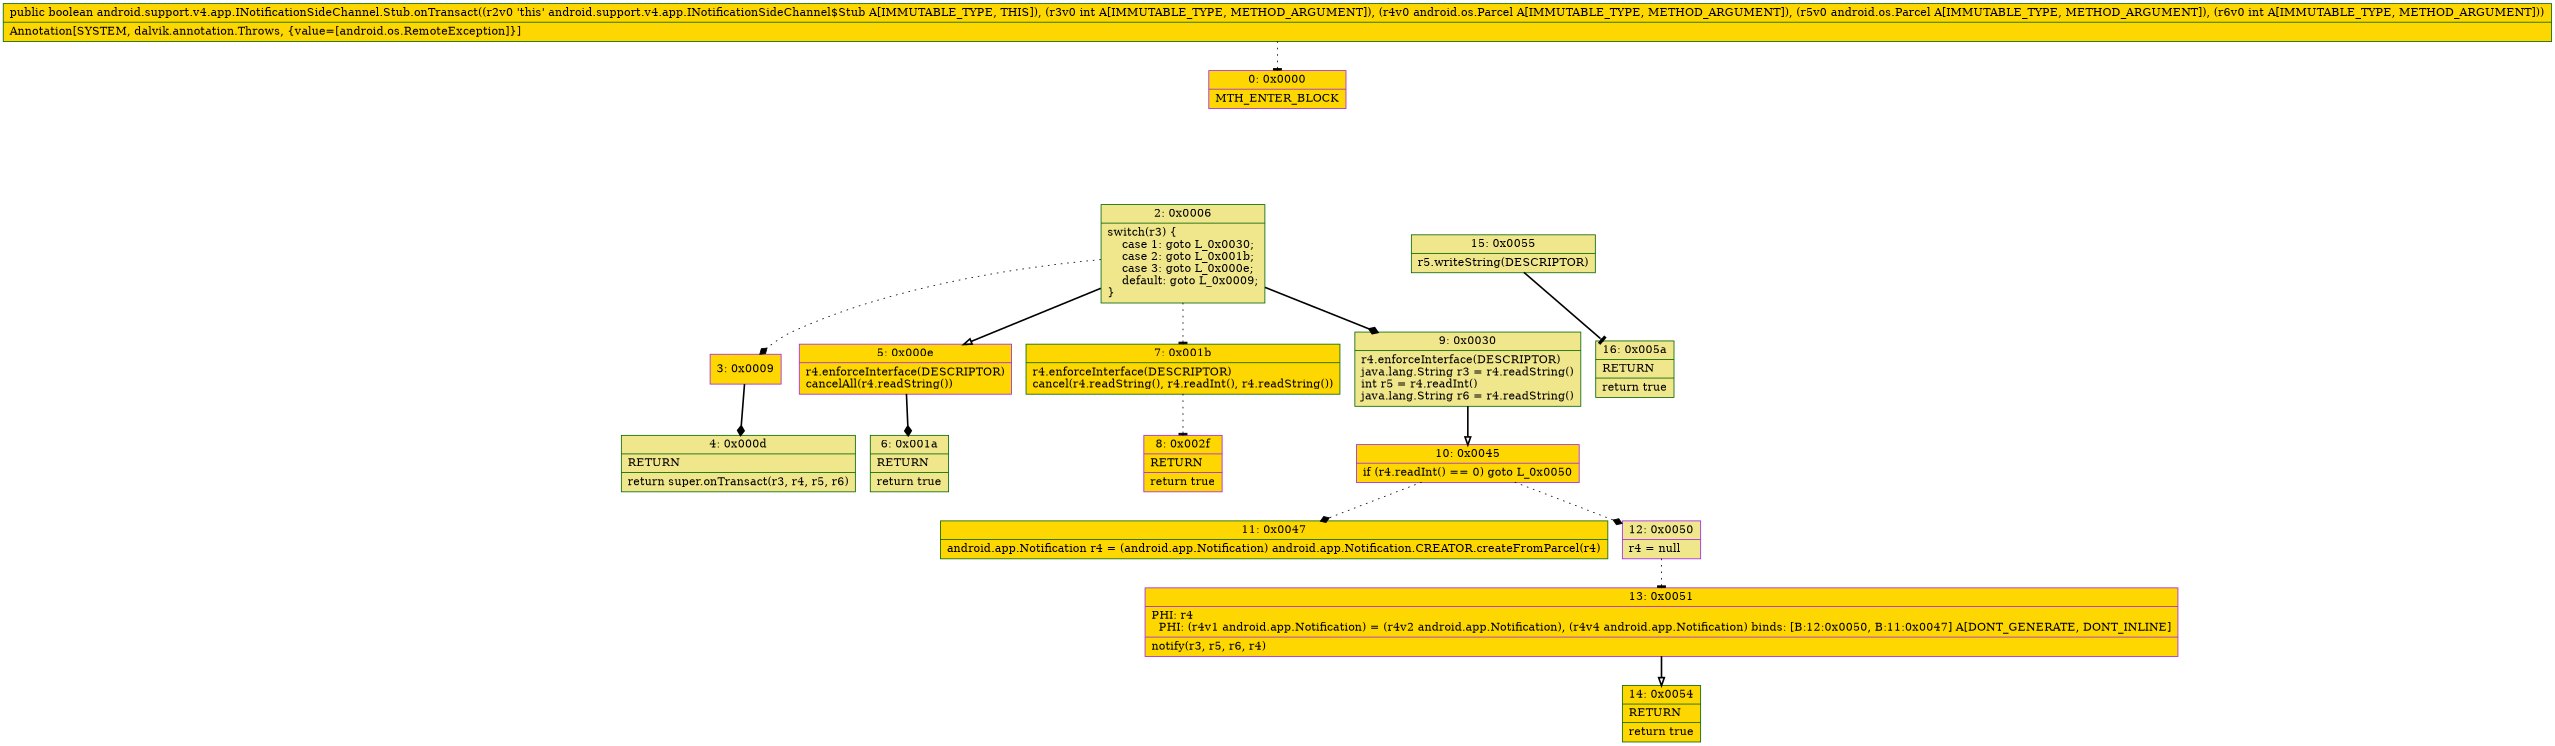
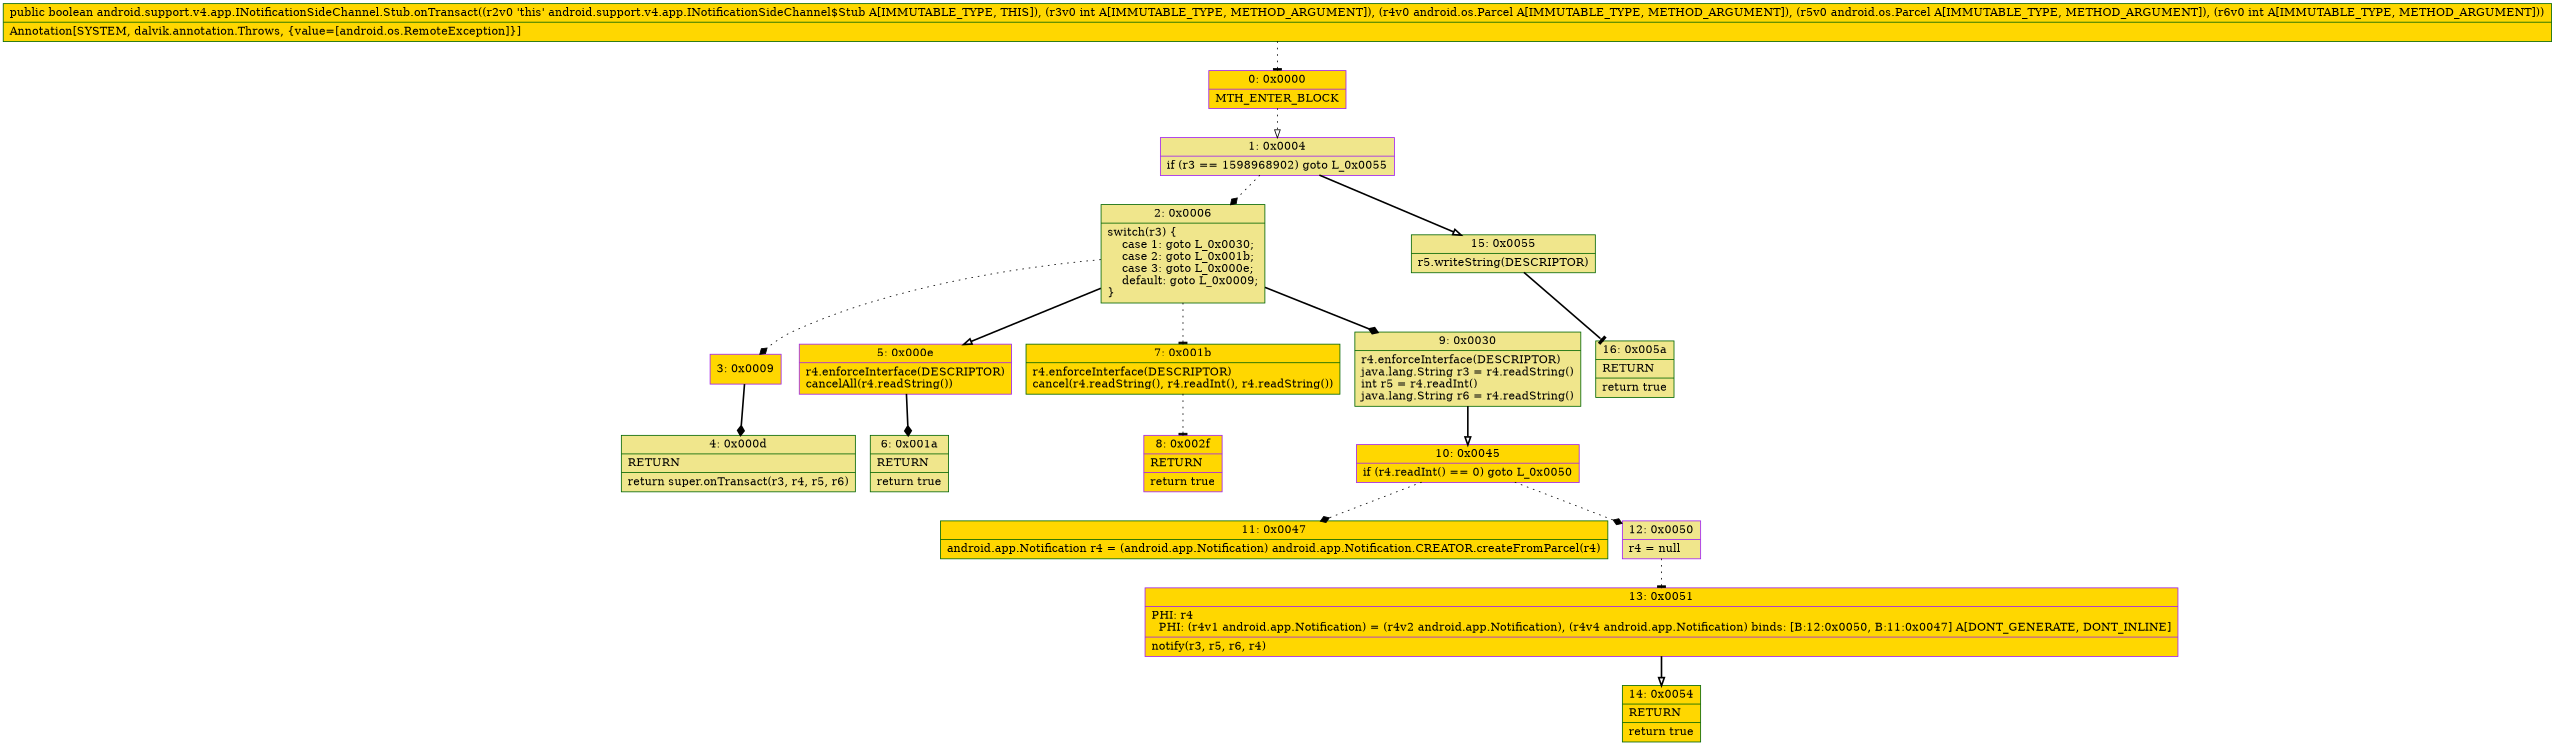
node "1: 0x0004": added
